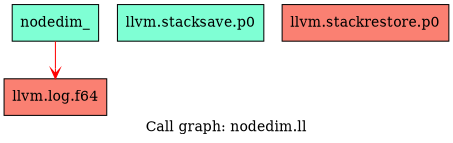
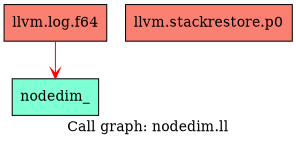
node "llvm.stacksave.p0": removed
edge "nodedim_" -> "llvm.log.f64": reversed
